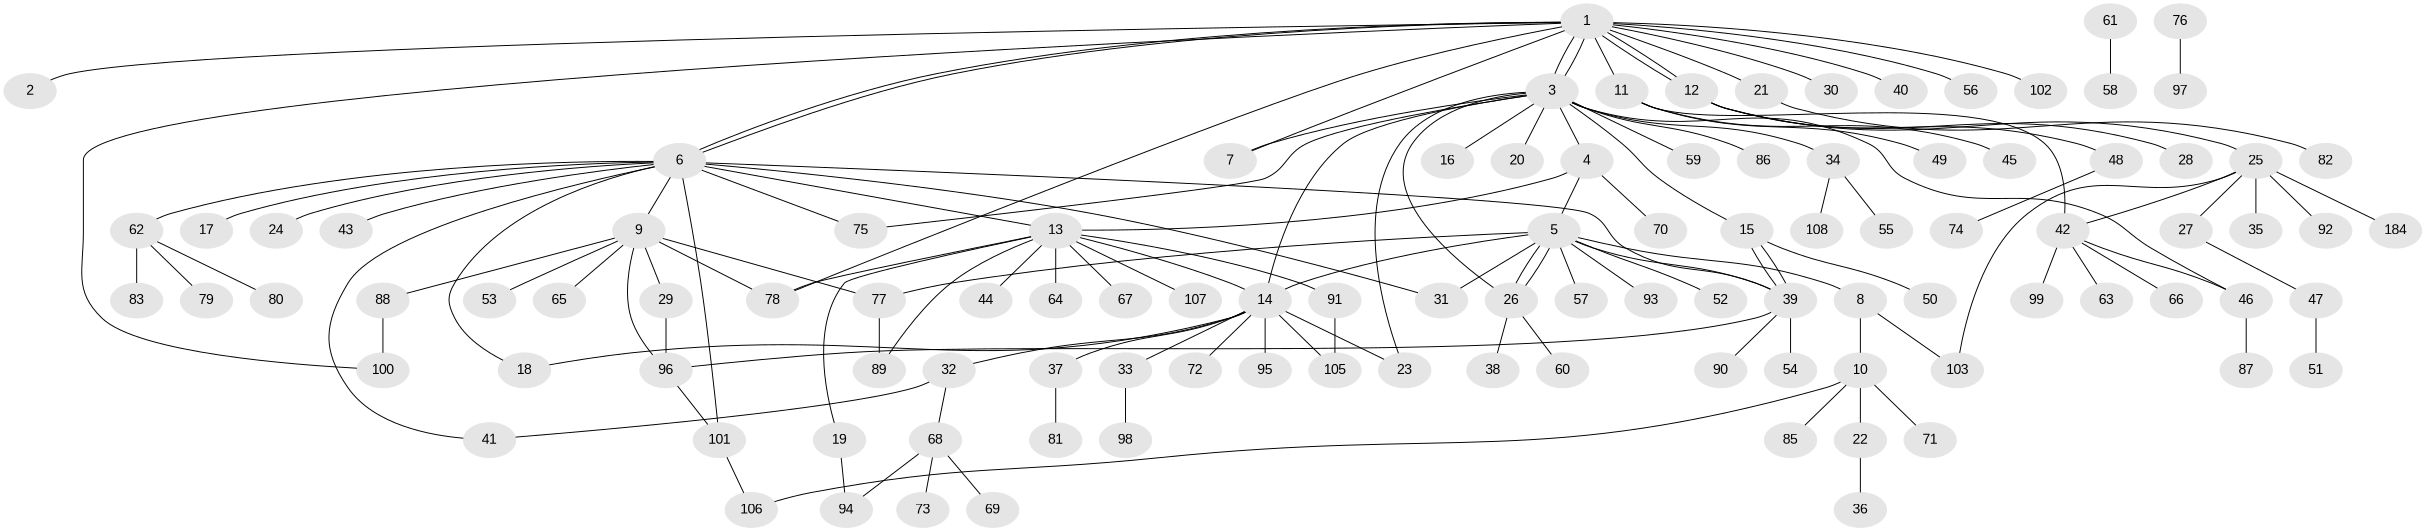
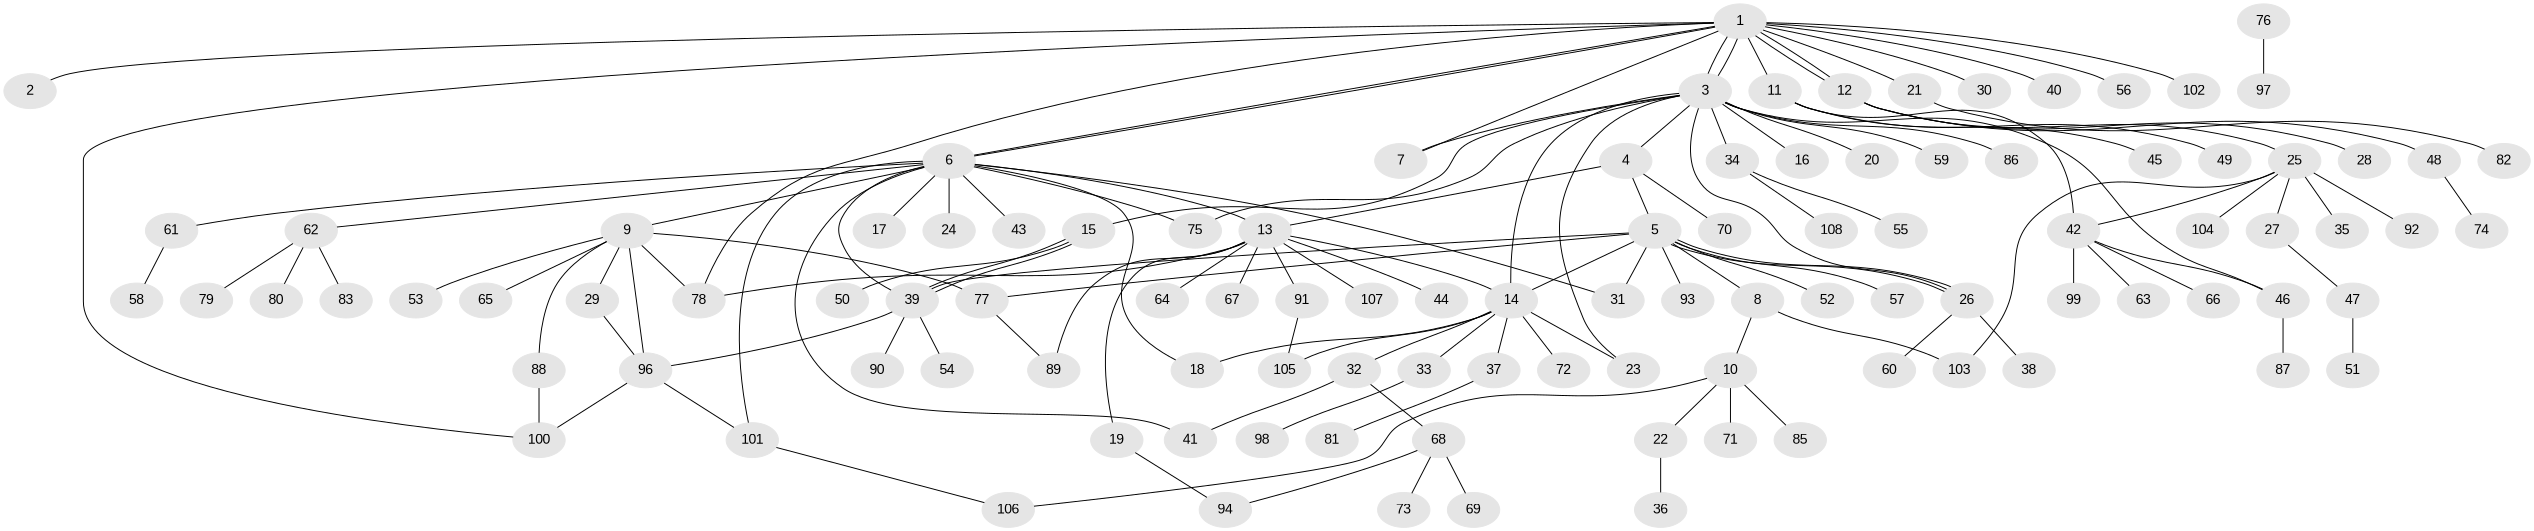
edge "6" -- "61": added
node "184": label "184" -> "104"
node "95": removed
edge "96" -- "100": added
